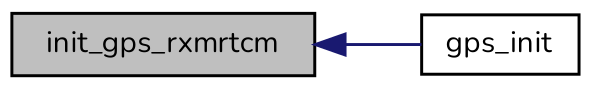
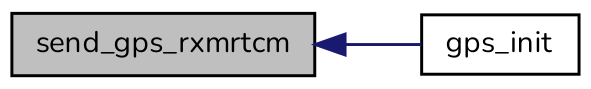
node "init_gps_rxmrtcm": label "init_gps_rxmrtcm" -> "send_gps_rxmrtcm"
